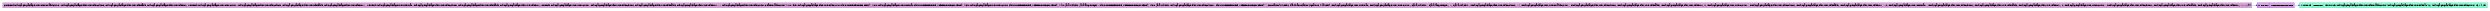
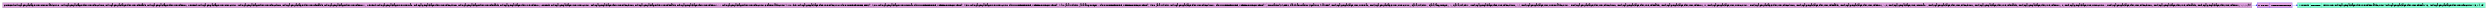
node "0: 0x0000": text "MTH_ENTER_BLOCK" -> "MTH_TYPE_BLOCK"
